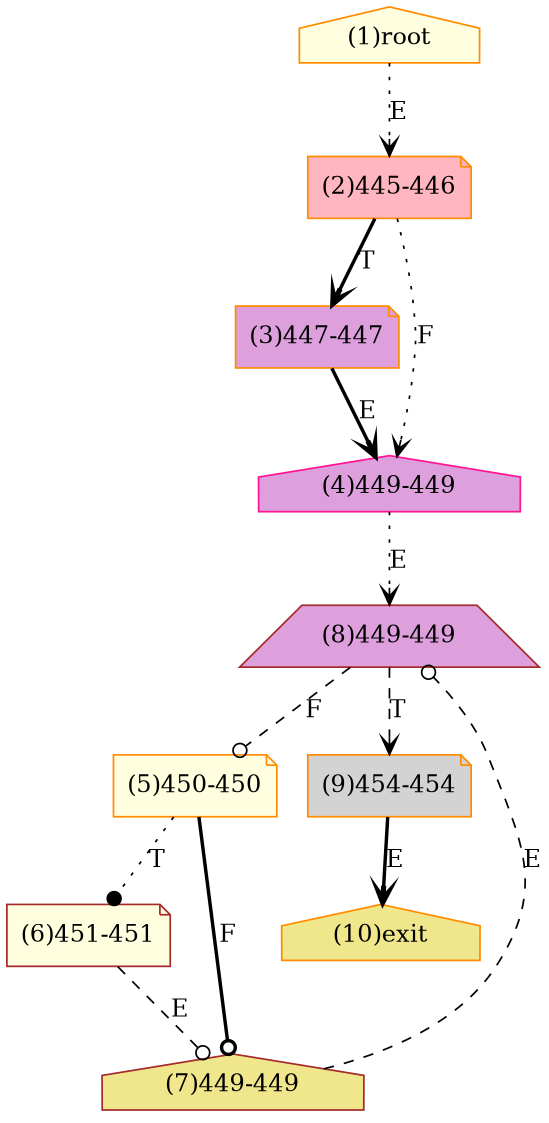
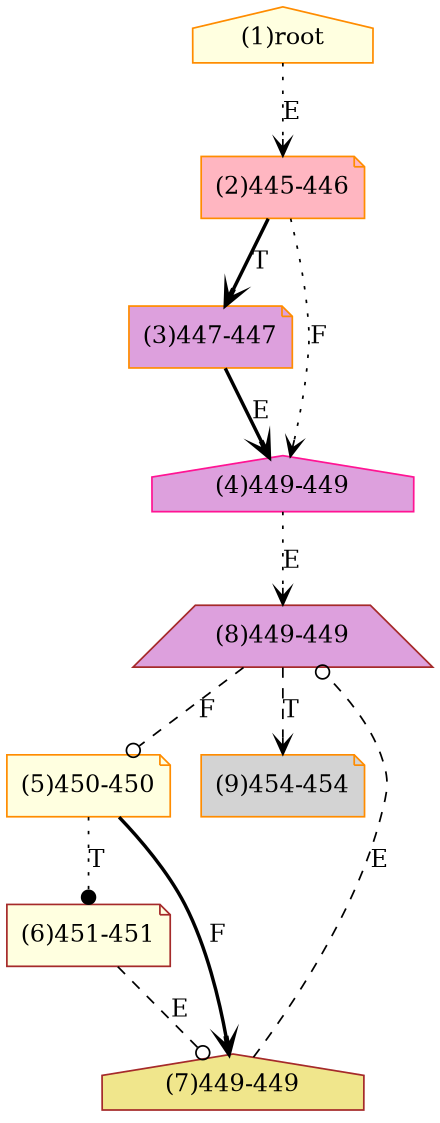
edge "(5)450-450" -> "(7)449-449": arrowhead odot -> vee
node "(10)exit": removed
